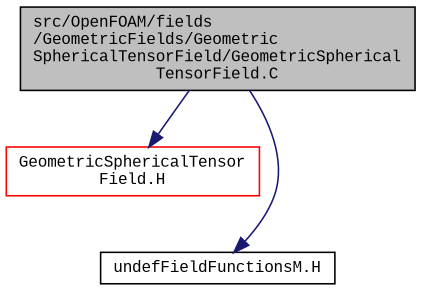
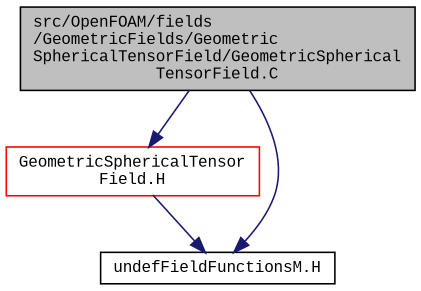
edge "GeometricSphericalTensor Field.H" -> "undefFieldFunctionsM.H": added
